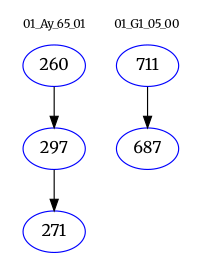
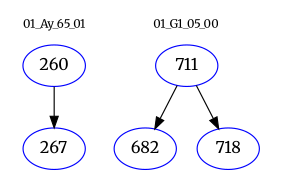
node "297": label "297" -> "267"
node "687": label "687" -> "682"
node "718": added
node "271": removed
